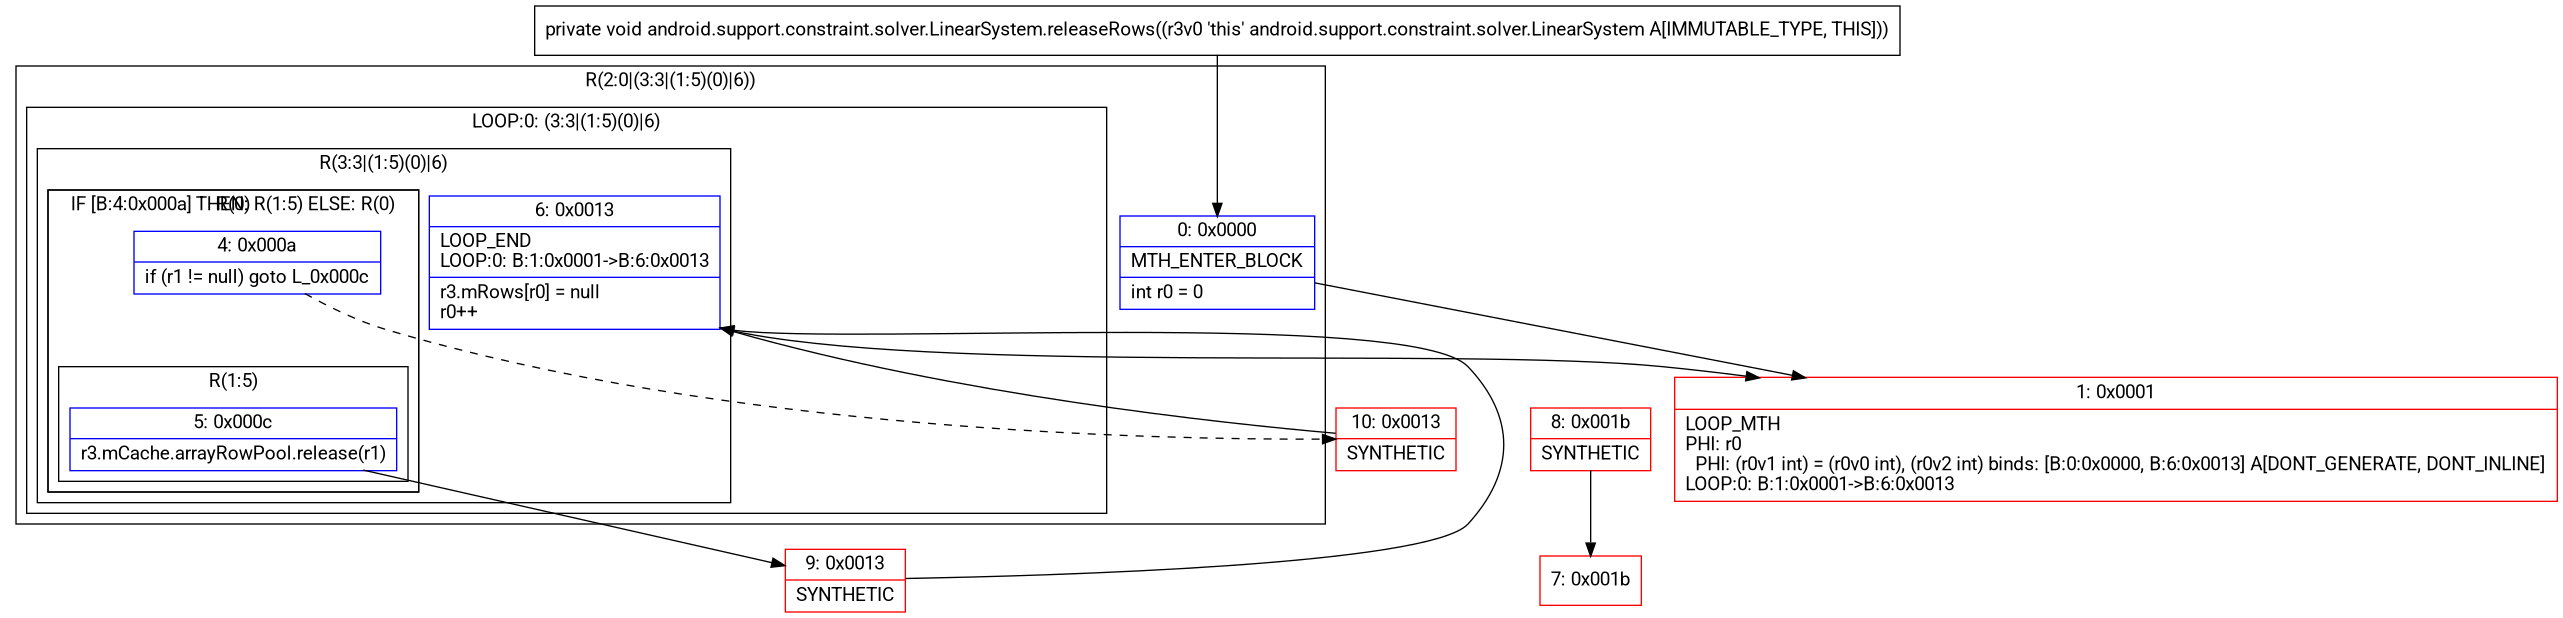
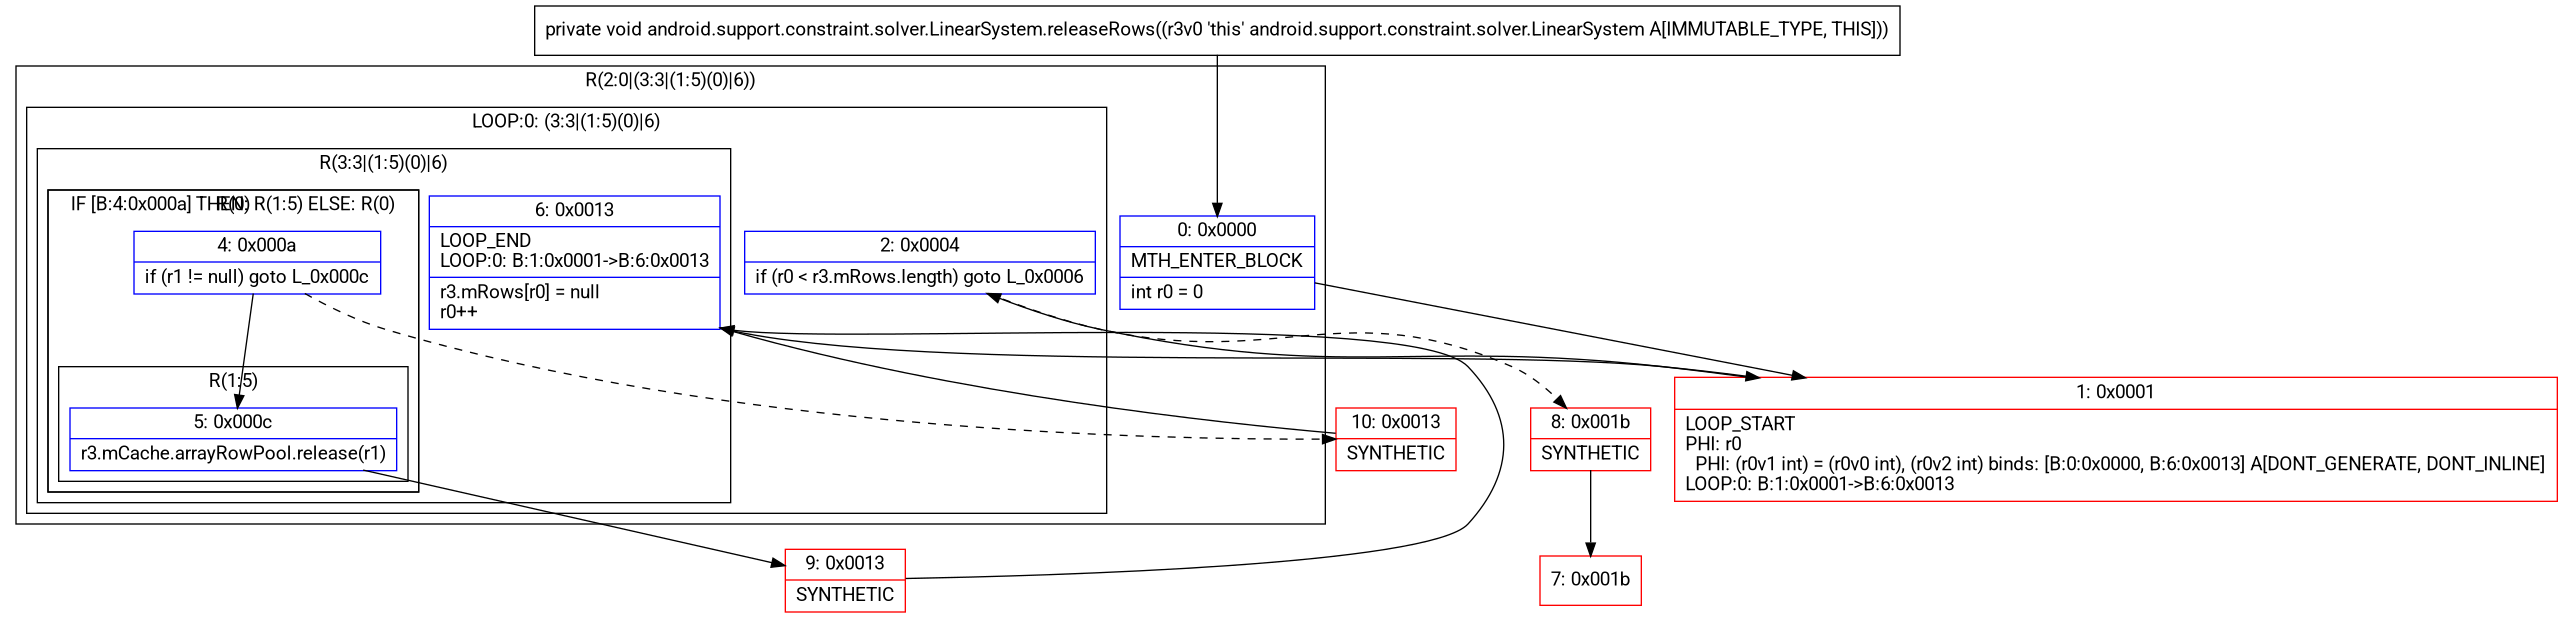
node "2: 0x0004": added
edge "4: 0x000a" -> "5: 0x000c": added
node "1: 0x0001": text "LOOP_MTH" -> "LOOP_START"
